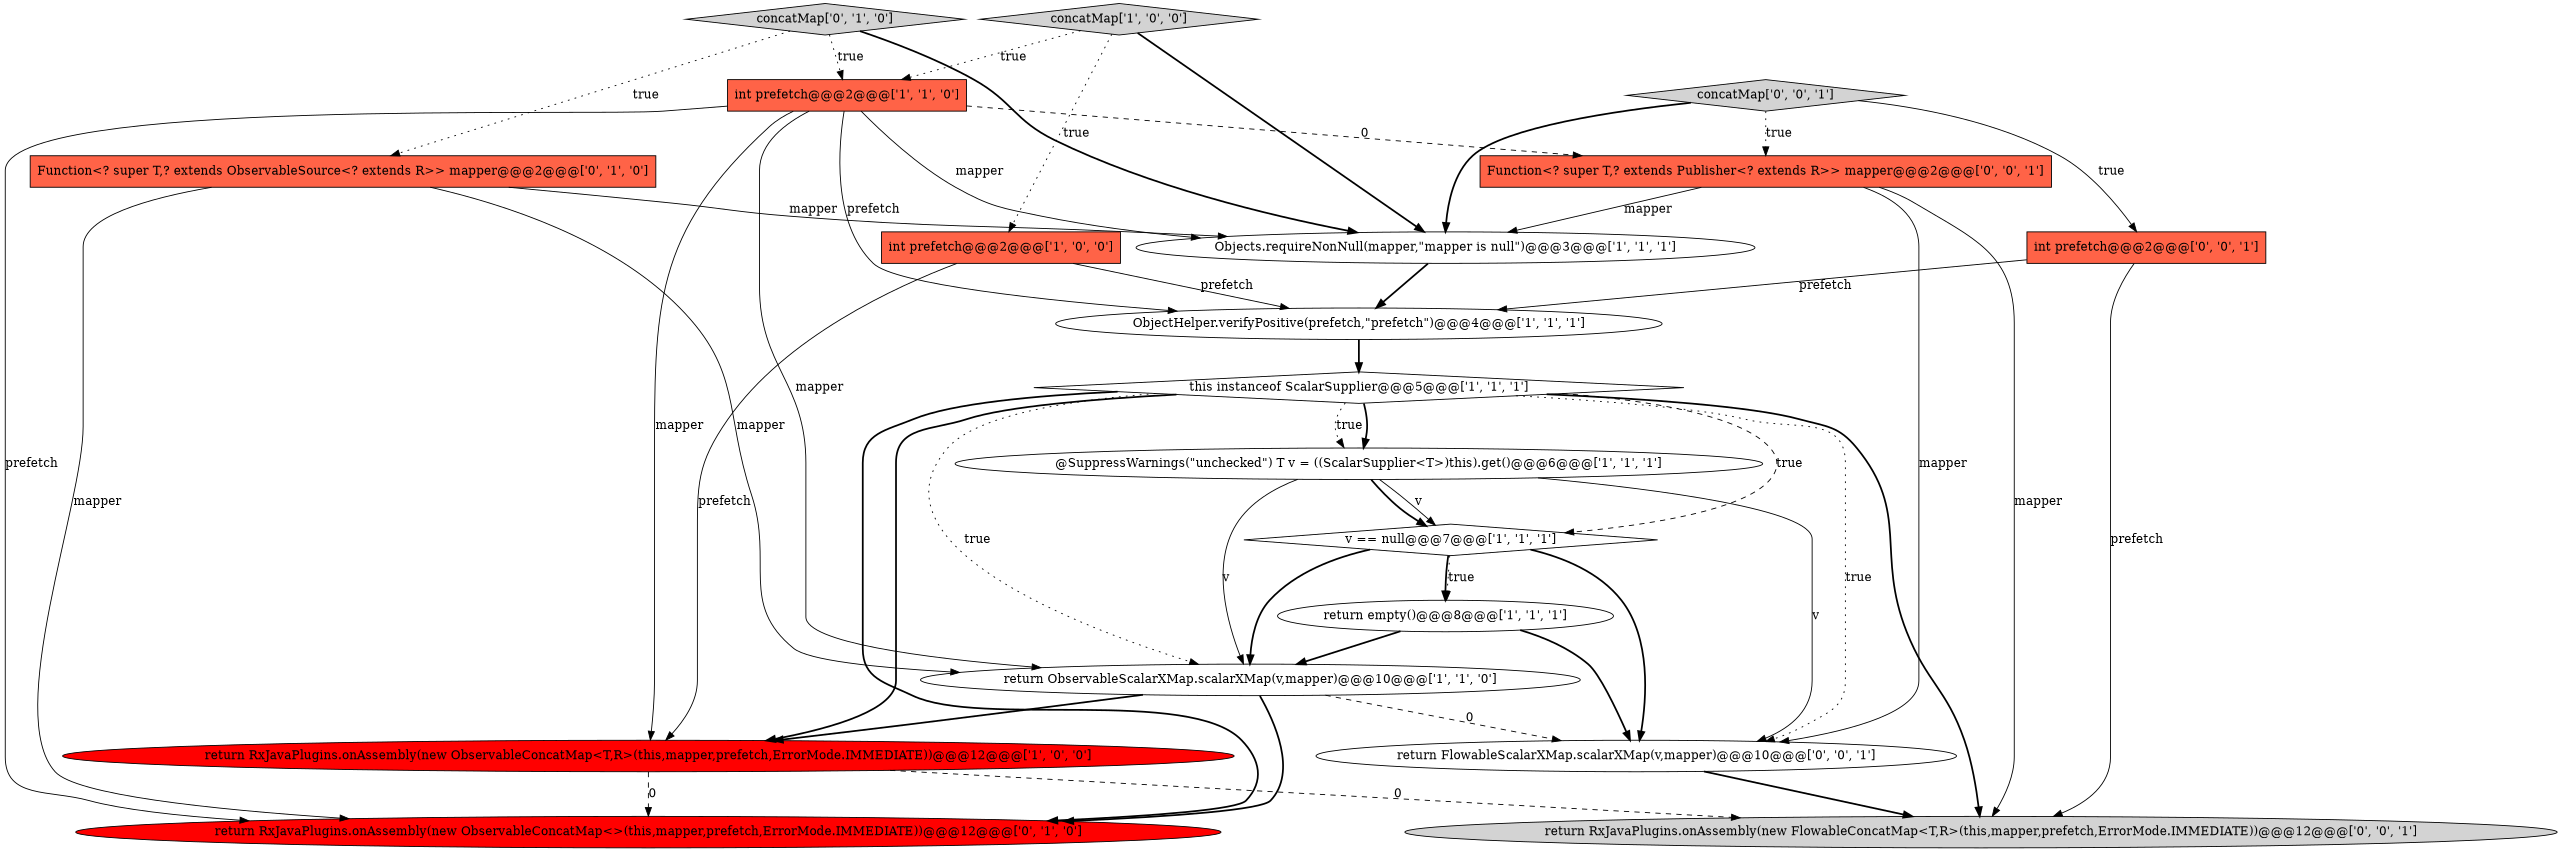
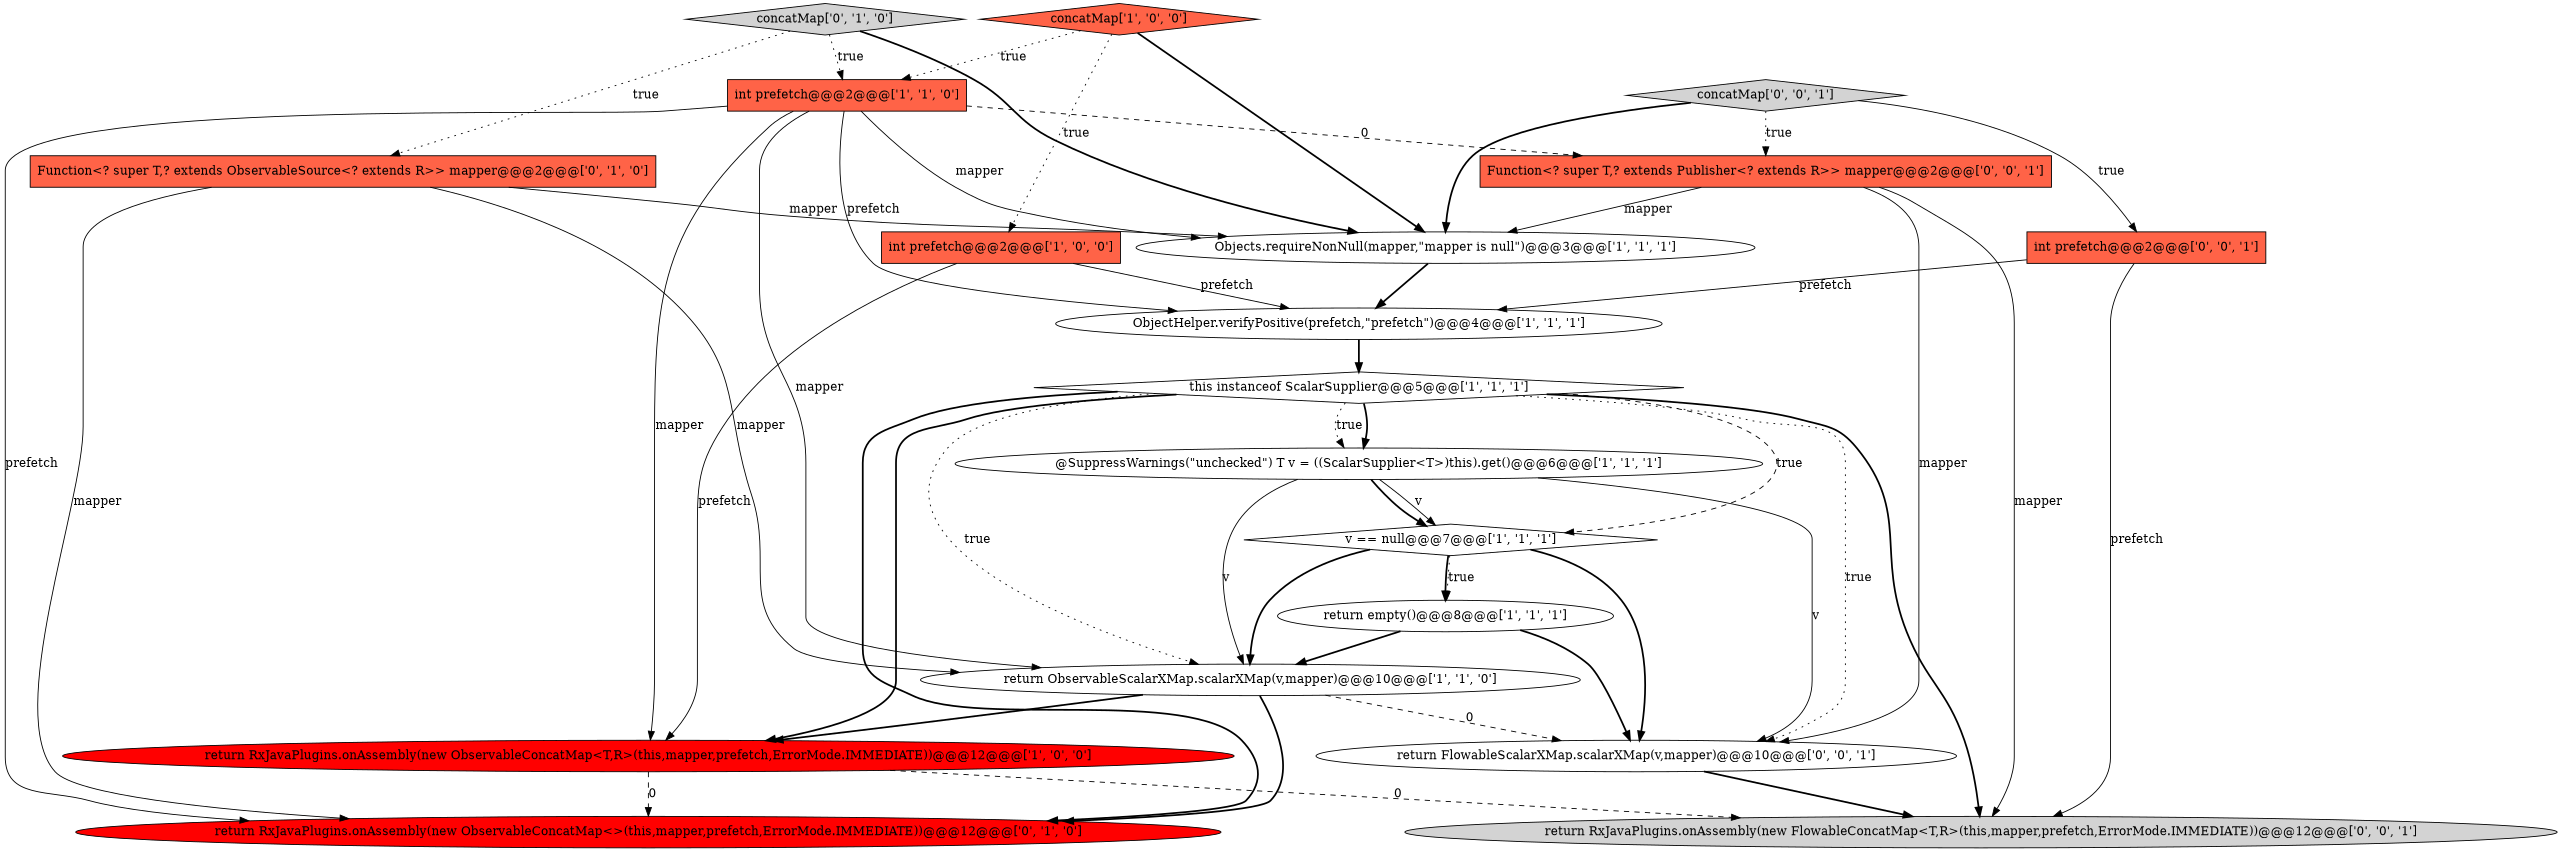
node "concatMap['1', '0', '0']": fillcolor lightgray -> tomato
